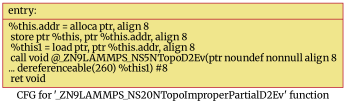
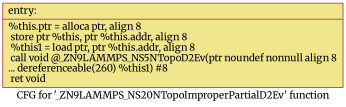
node "entry:": text "%this.addr = alloca ptr, align 8" -> "%this.ptr = alloca ptr, align 8"
